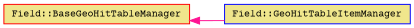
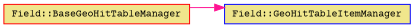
edge "Field::GeoHitTableItemManager" -> "Field::BaseGeoHitTableManager": reversed
